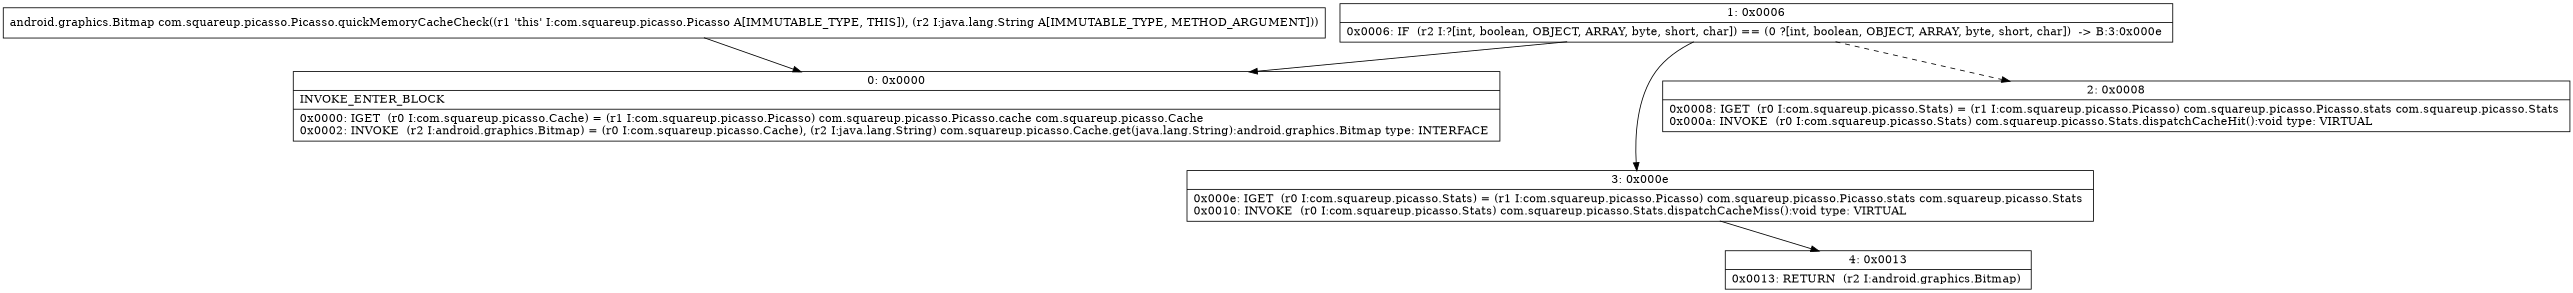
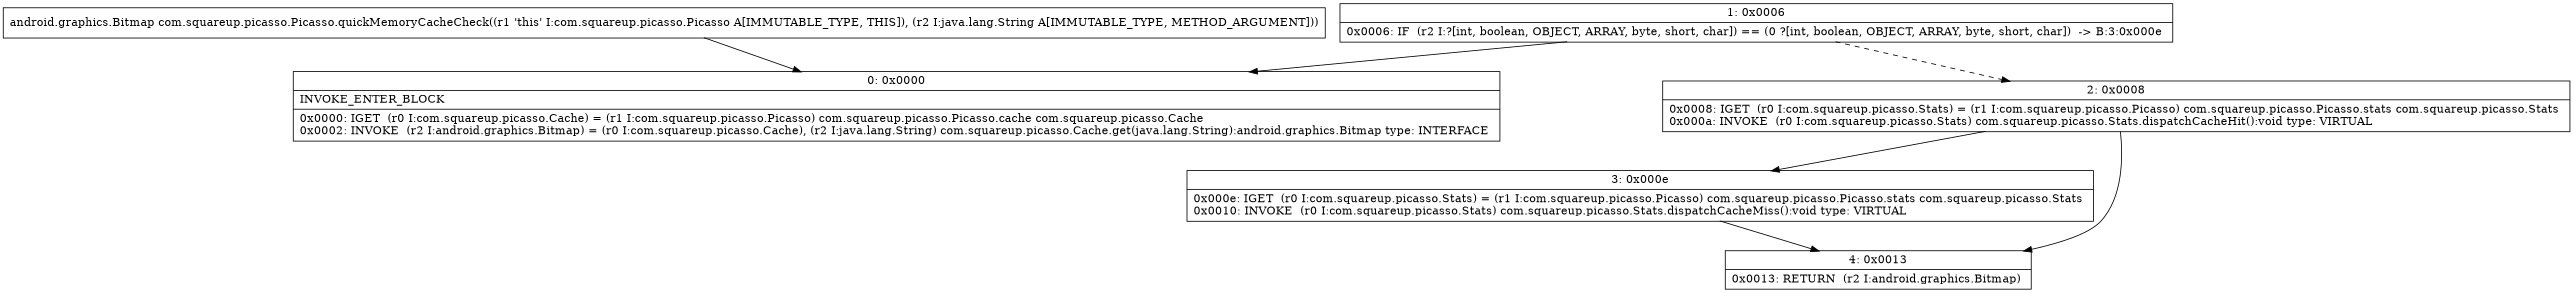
edge "1: 0x0006" -> "3: 0x000e": now "2: 0x0008" -> "3: 0x000e"
edge "2: 0x0008" -> "4: 0x0013": added
